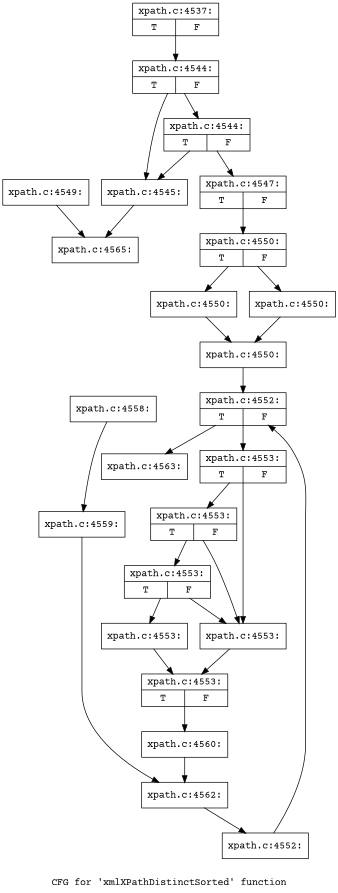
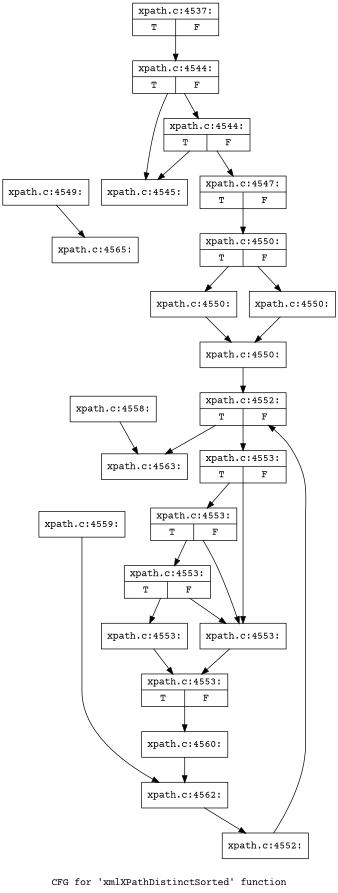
edge "xpath.c:4545:" -> "xpath.c:4565:": removed
edge "xpath.c:4558:" -> "xpath.c:4559:": now "xpath.c:4558:" -> "xpath.c:4563:"
